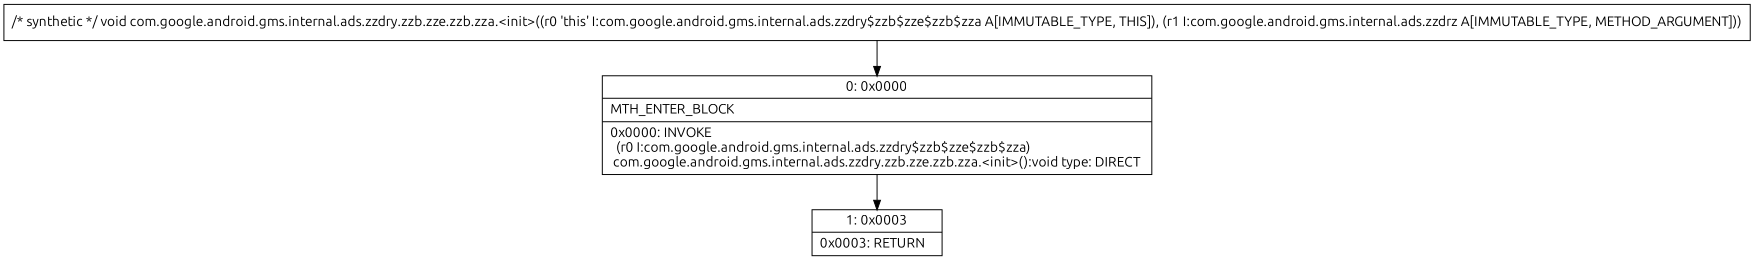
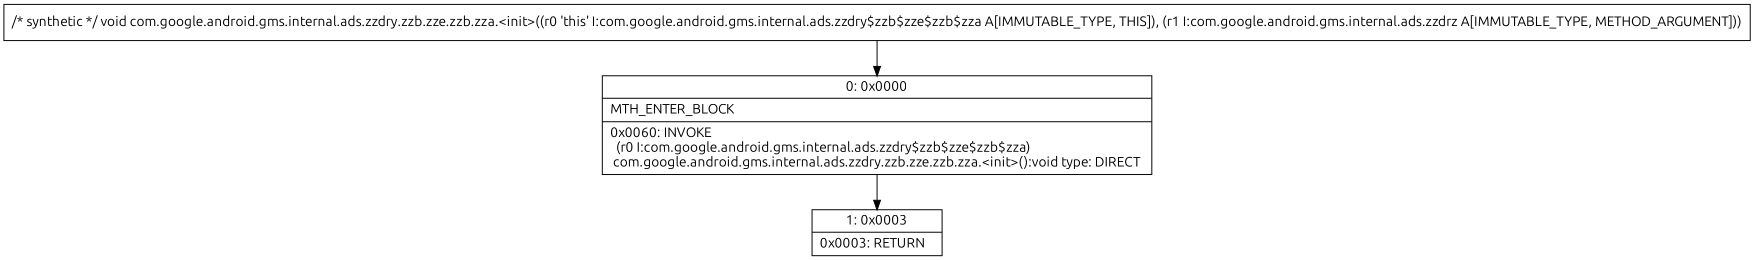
node "0: 0x0000": text "0x0000: INVOKE" -> "0x0060: INVOKE"
